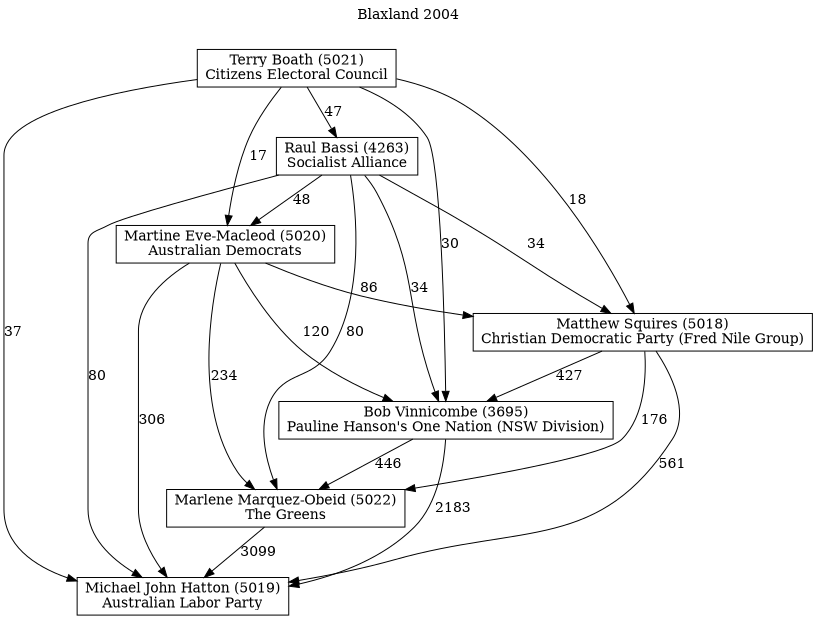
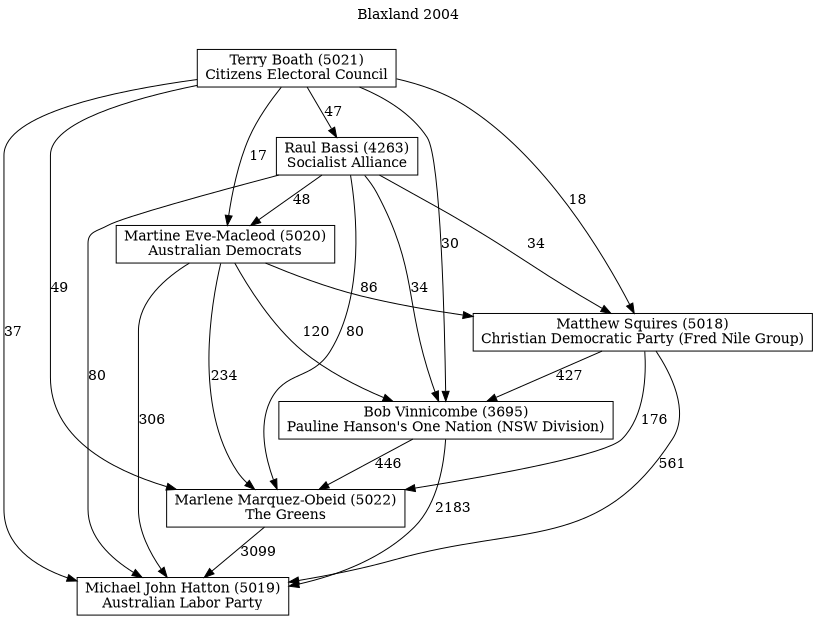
edge "Terry Boath (5021) Citizens Electoral Council" -> "Marlene Marquez-Obeid (5022) The Greens": added, label "49"
